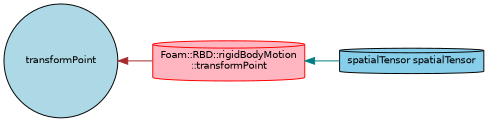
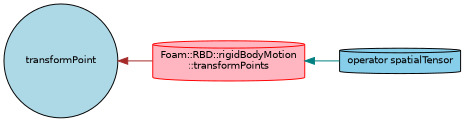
node "Foam::RBD::rigidBodyMotion ::transformPoint": label "Foam::RBD::rigidBodyMotion ::transformPoint" -> "Foam::RBD::rigidBodyMotion ::transformPoints"
node "spatialTensor spatialTensor": label "spatialTensor spatialTensor" -> "operator spatialTensor"
